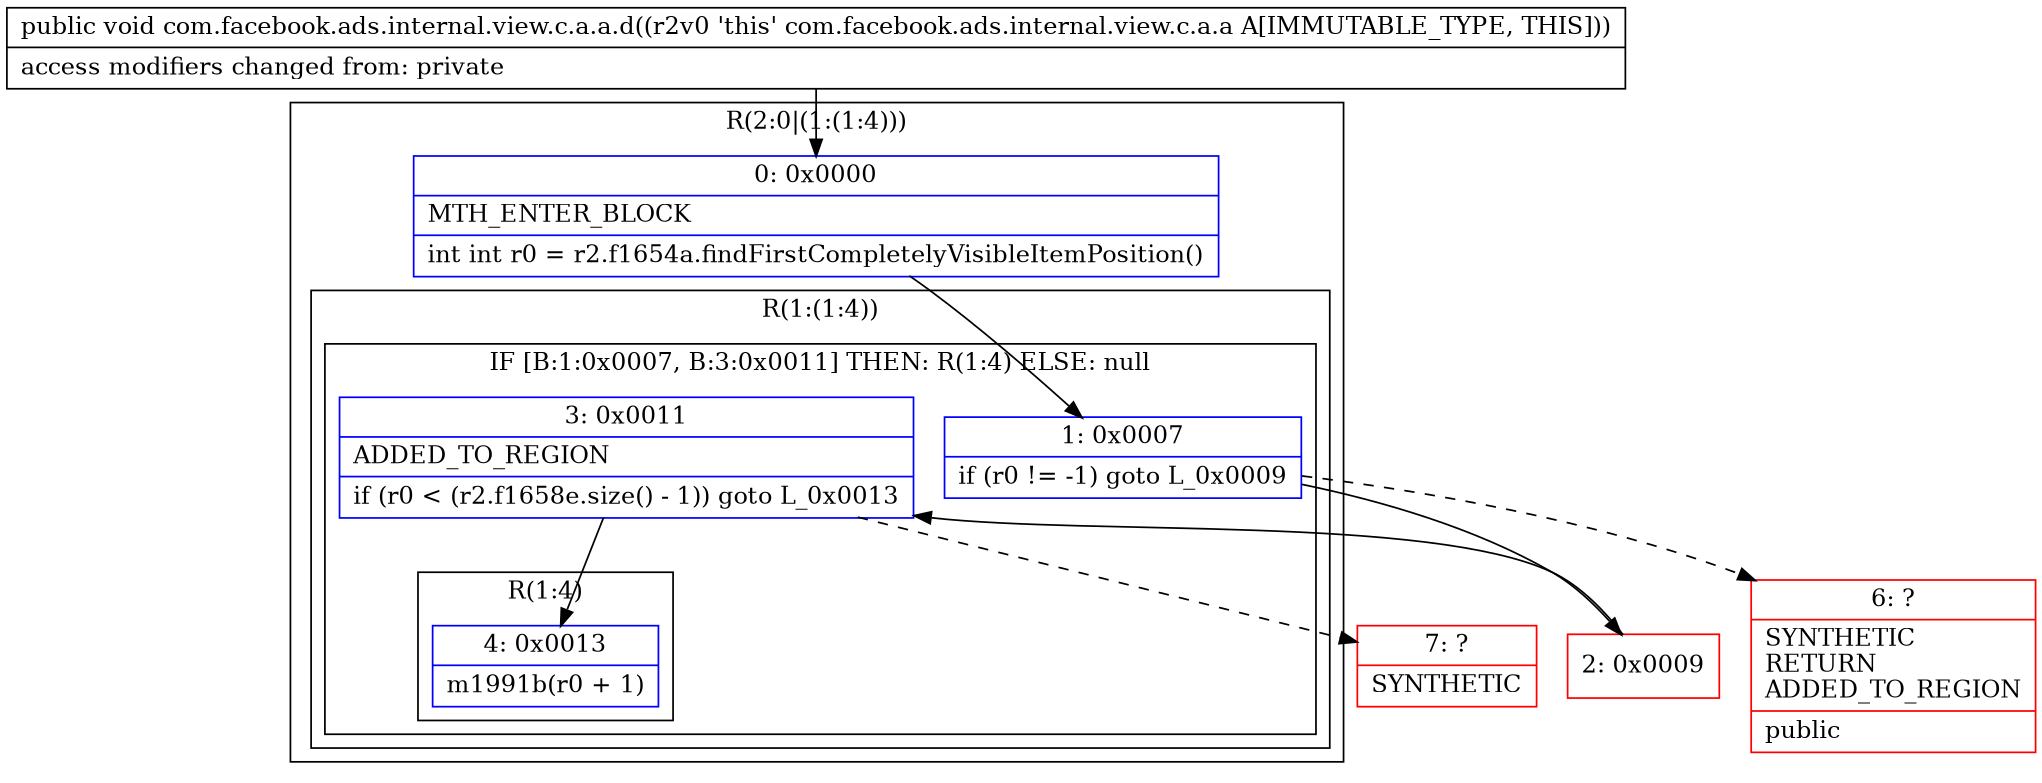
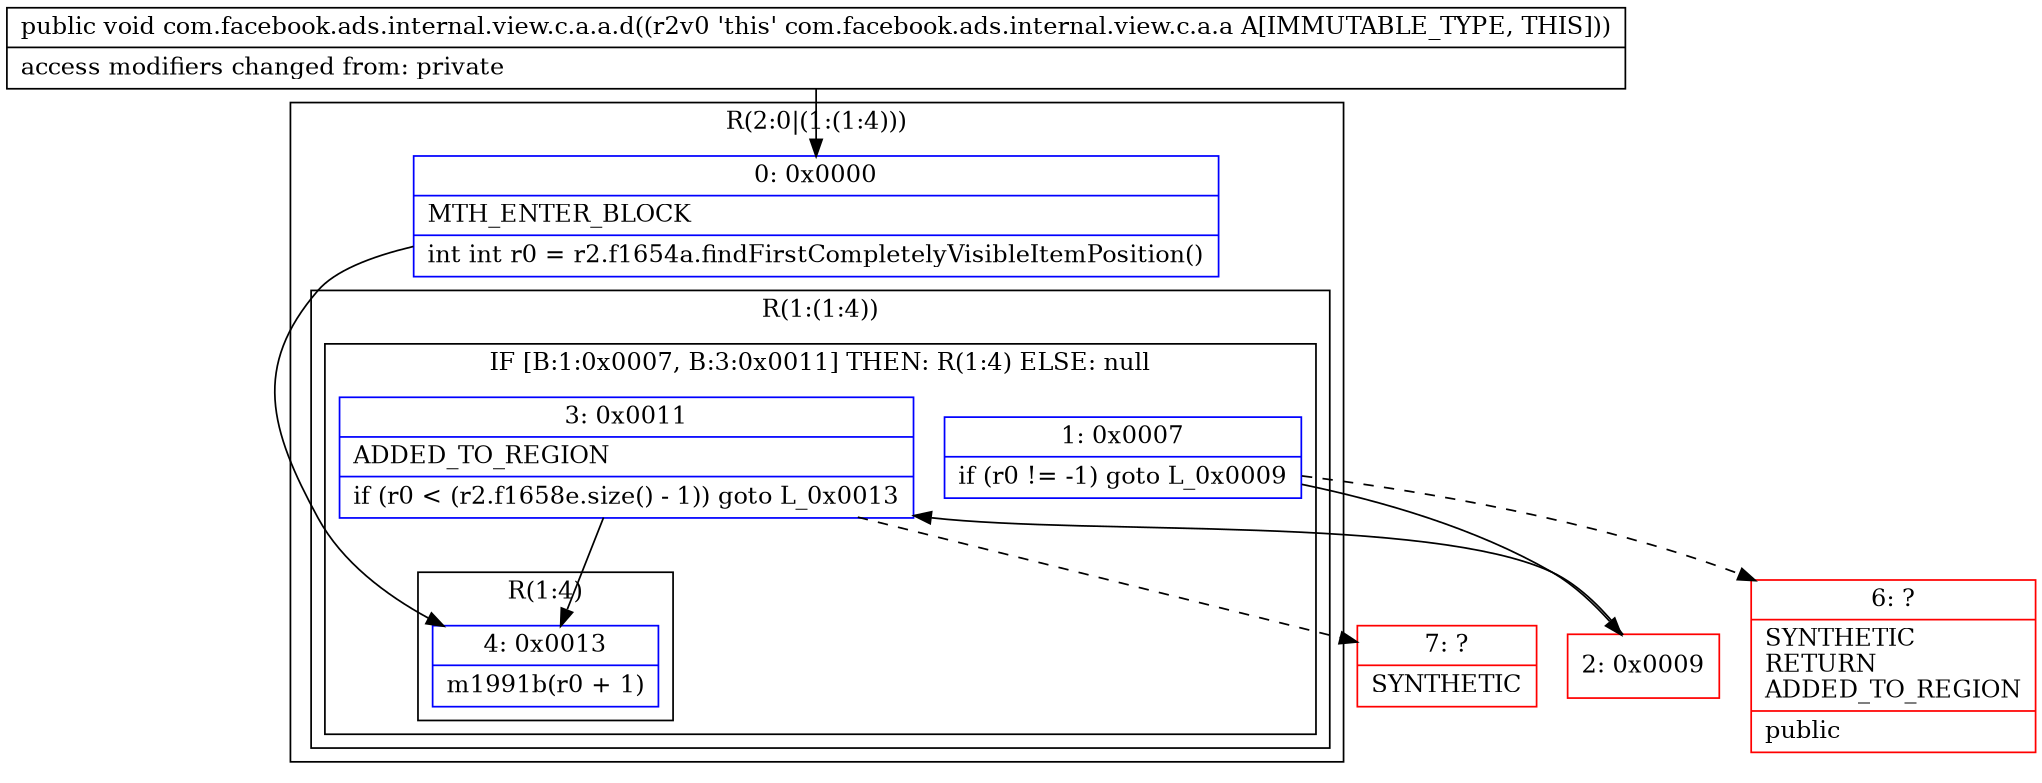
edge "0: 0x0000" -> "1: 0x0007": now "0: 0x0000" -> "4: 0x0013"
